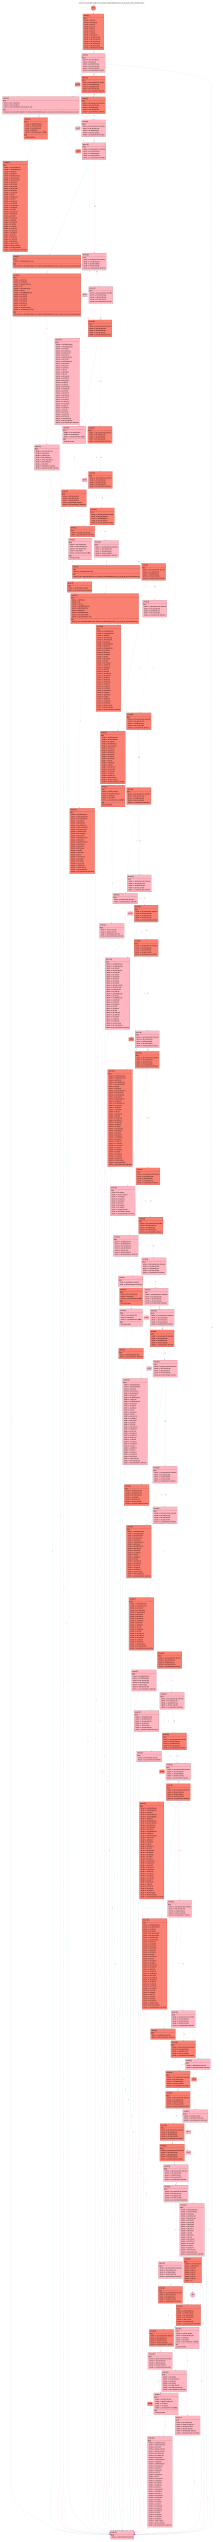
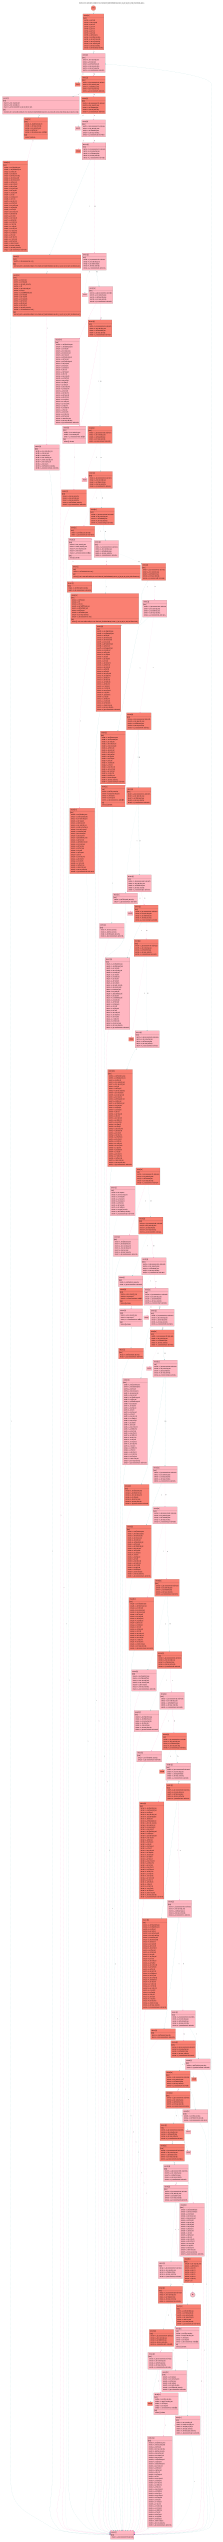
node "0x401750 [28]": removed
node "0x401868 [28]": added
